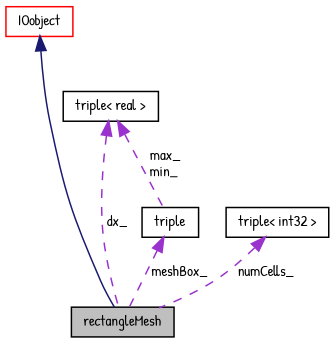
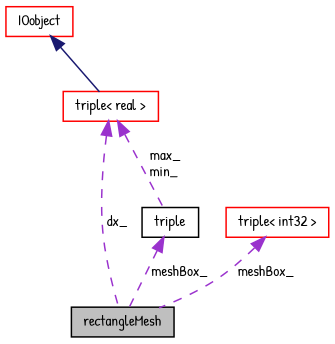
node "triple< real >": color black -> red
edge "rectangleMesh" -> "IOobject": now "triple< real >" -> "IOobject"
node "triple< int32 >": color black -> red
edge "rectangleMesh" -> "triple< int32 >": label " numCells_" -> " meshBox_"
